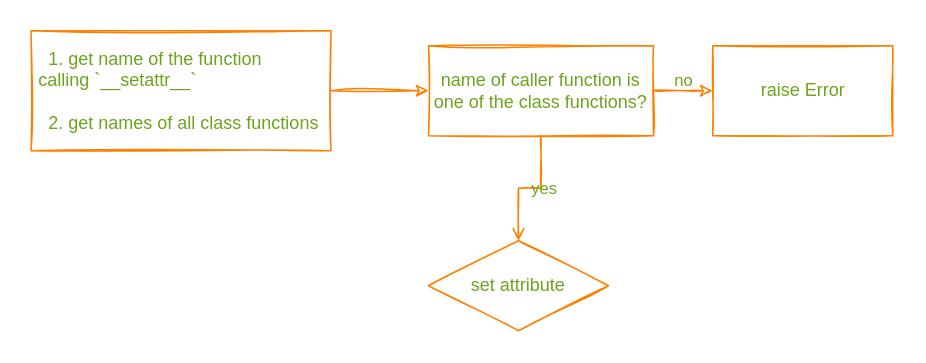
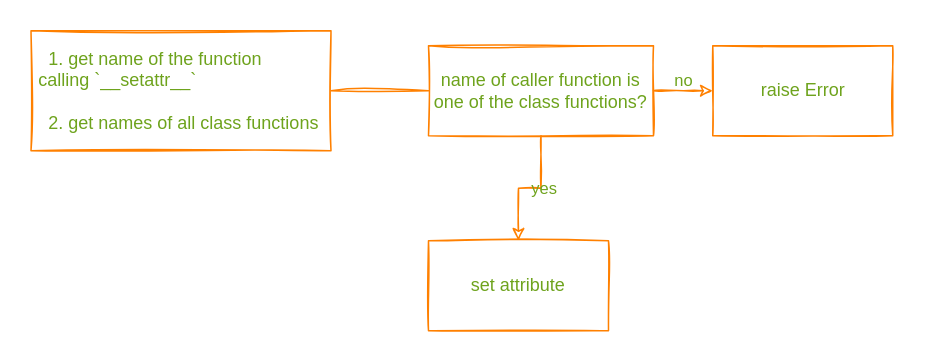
edge "1. get name of the function calling `__setattr__` 2. get names of all class functions" -> "name of caller function is one of the class functions?": arrowhead classic -> none
edge "name of caller function is one of the class functions?" -> "set attribute": arrowhead open -> classic
node "set attribute": shape diamond -> rectangle
